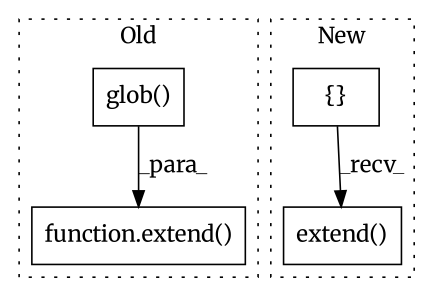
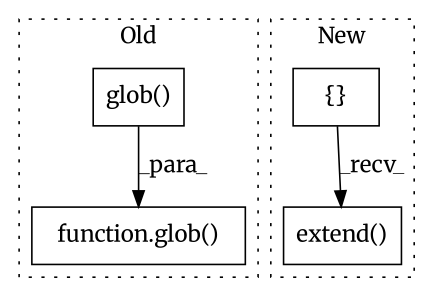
node "function.extend()": label "function.extend()" -> "function.glob()"
